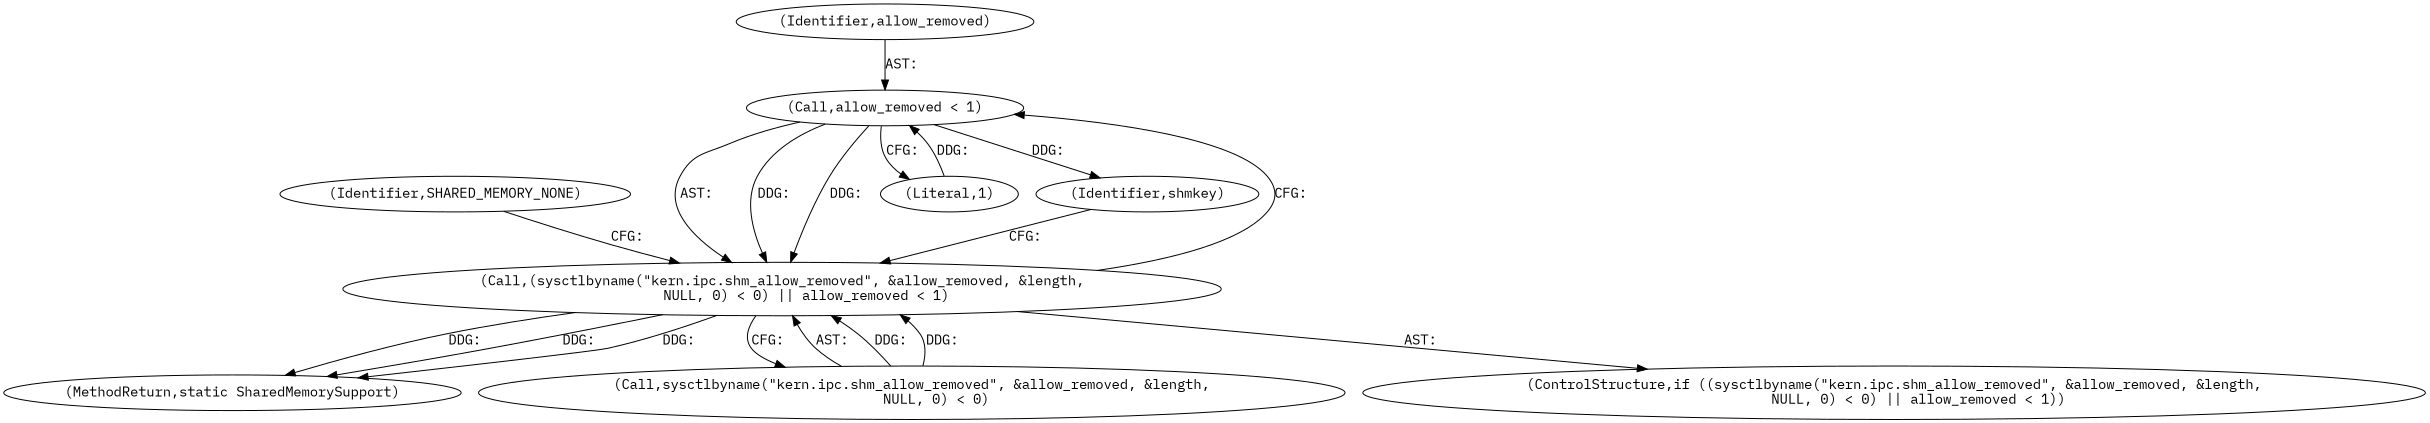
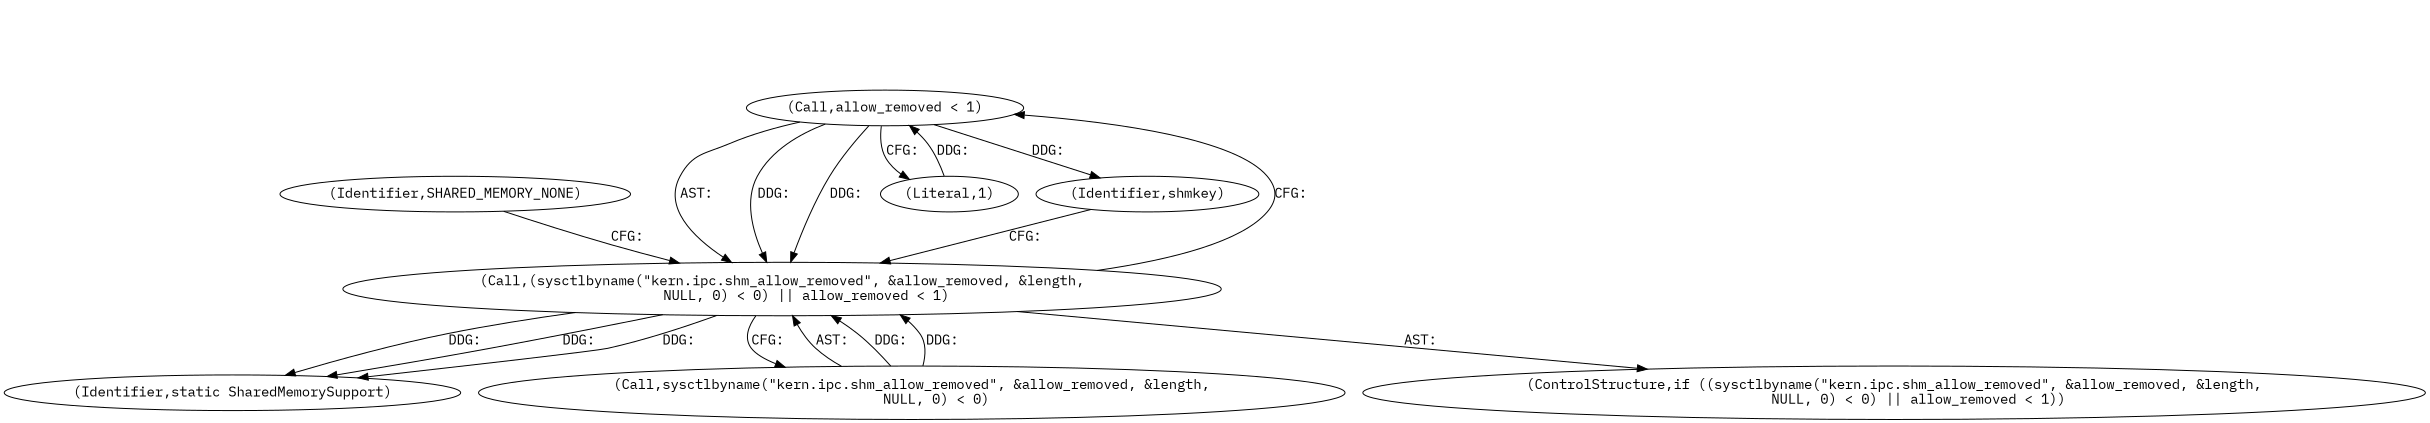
node "(Identifier,allow_removed)": removed
node "(MethodReturn,static SharedMemorySupport)": label "(MethodReturn,static SharedMemorySupport)" -> "(Identifier,static SharedMemorySupport)"
